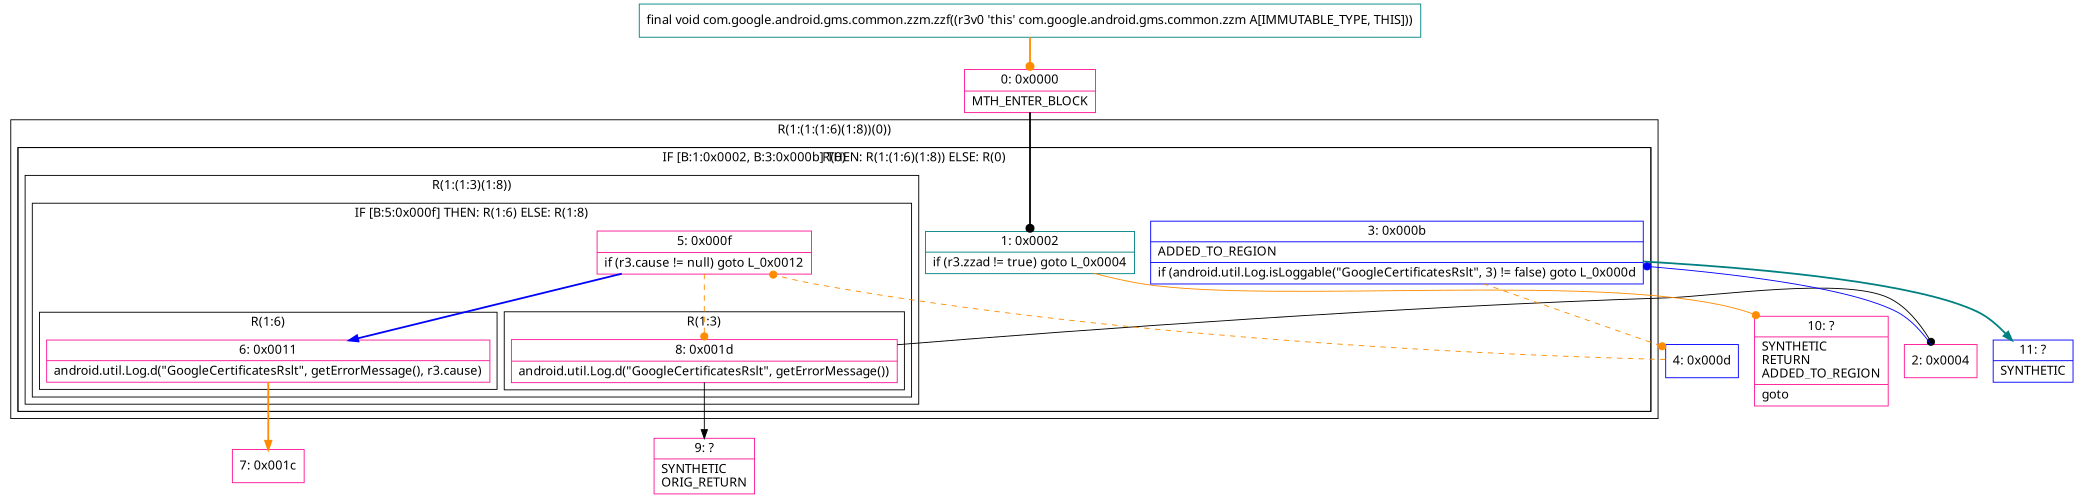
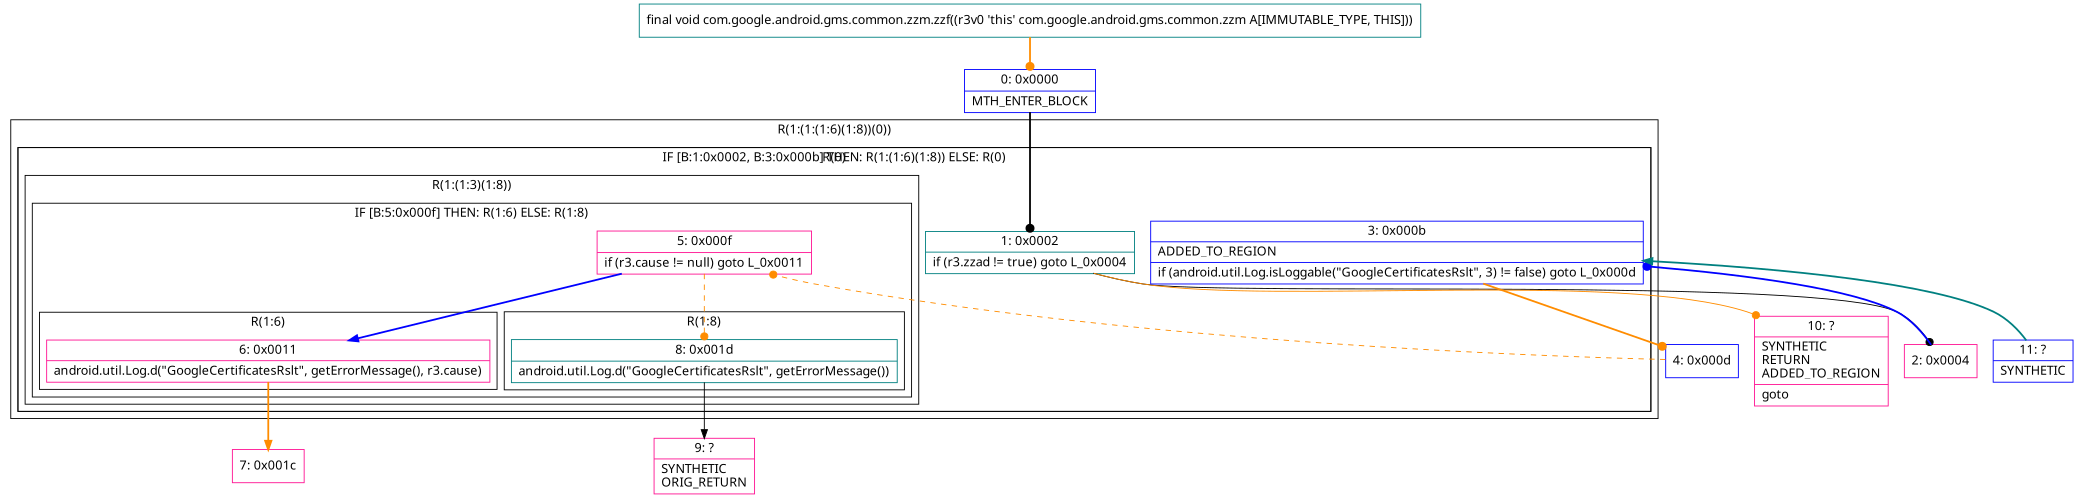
node "0: 0x0000": color deeppink -> blue
node "5: 0x000f": text "if (r3.cause != null) goto L_0x0012" -> "if (r3.cause != null) goto L_0x0011"
edge "3: 0x000b" -> "11: ?": reversed
edge "2: 0x0004" -> "3: 0x000b": style solid -> bold
edge "8: 0x001d" -> "2: 0x0004": now "1: 0x0002" -> "2: 0x0004"
edge "3: 0x000b" -> "4: 0x000d": style dashed -> bold
cluster "R(1:3)": label "R(1:3)" -> "R(1:8)"
node "8: 0x001d": color deeppink -> teal
